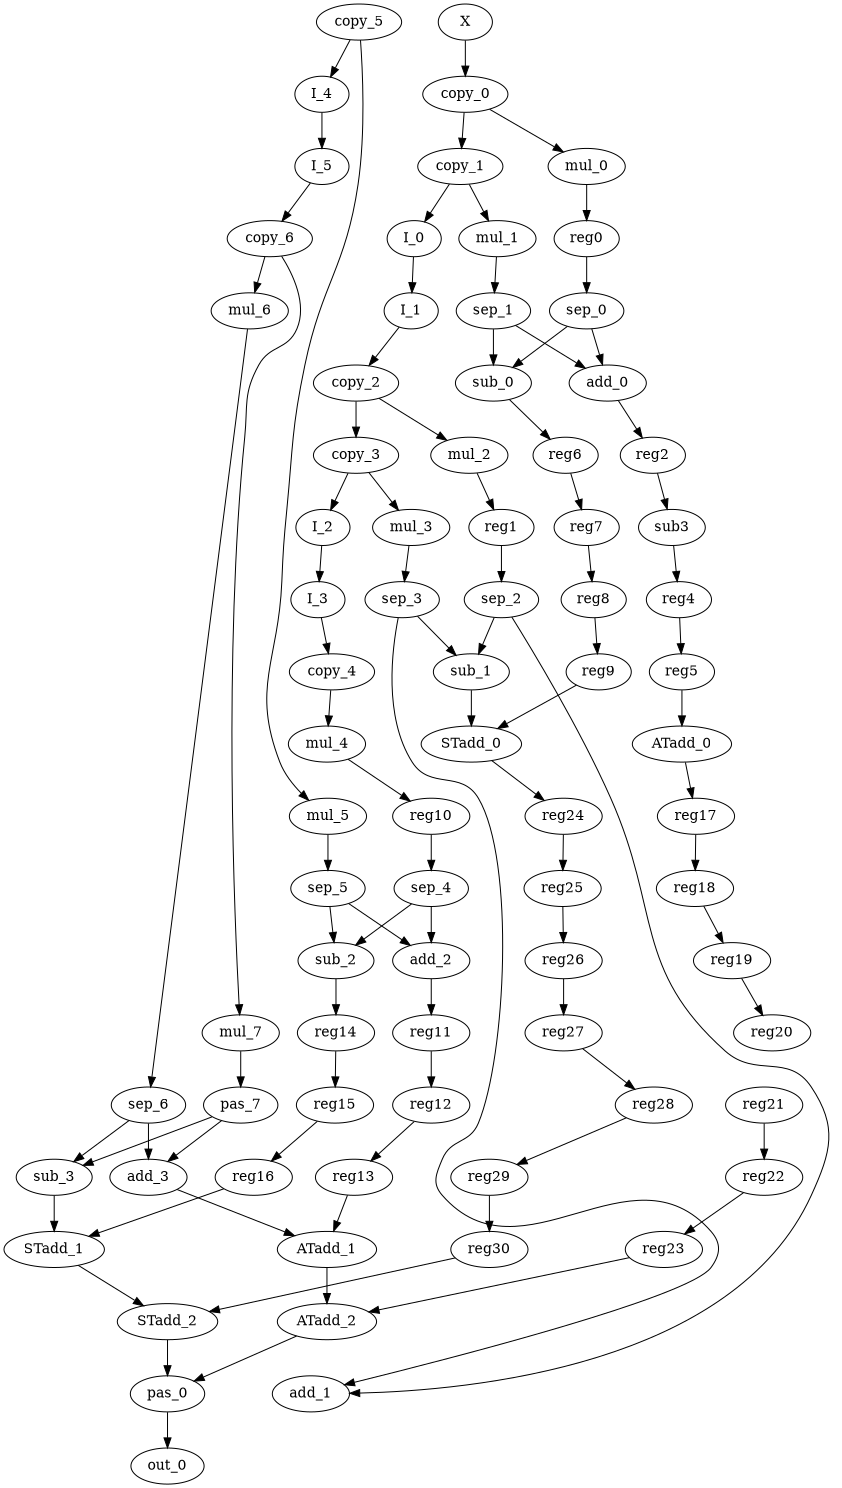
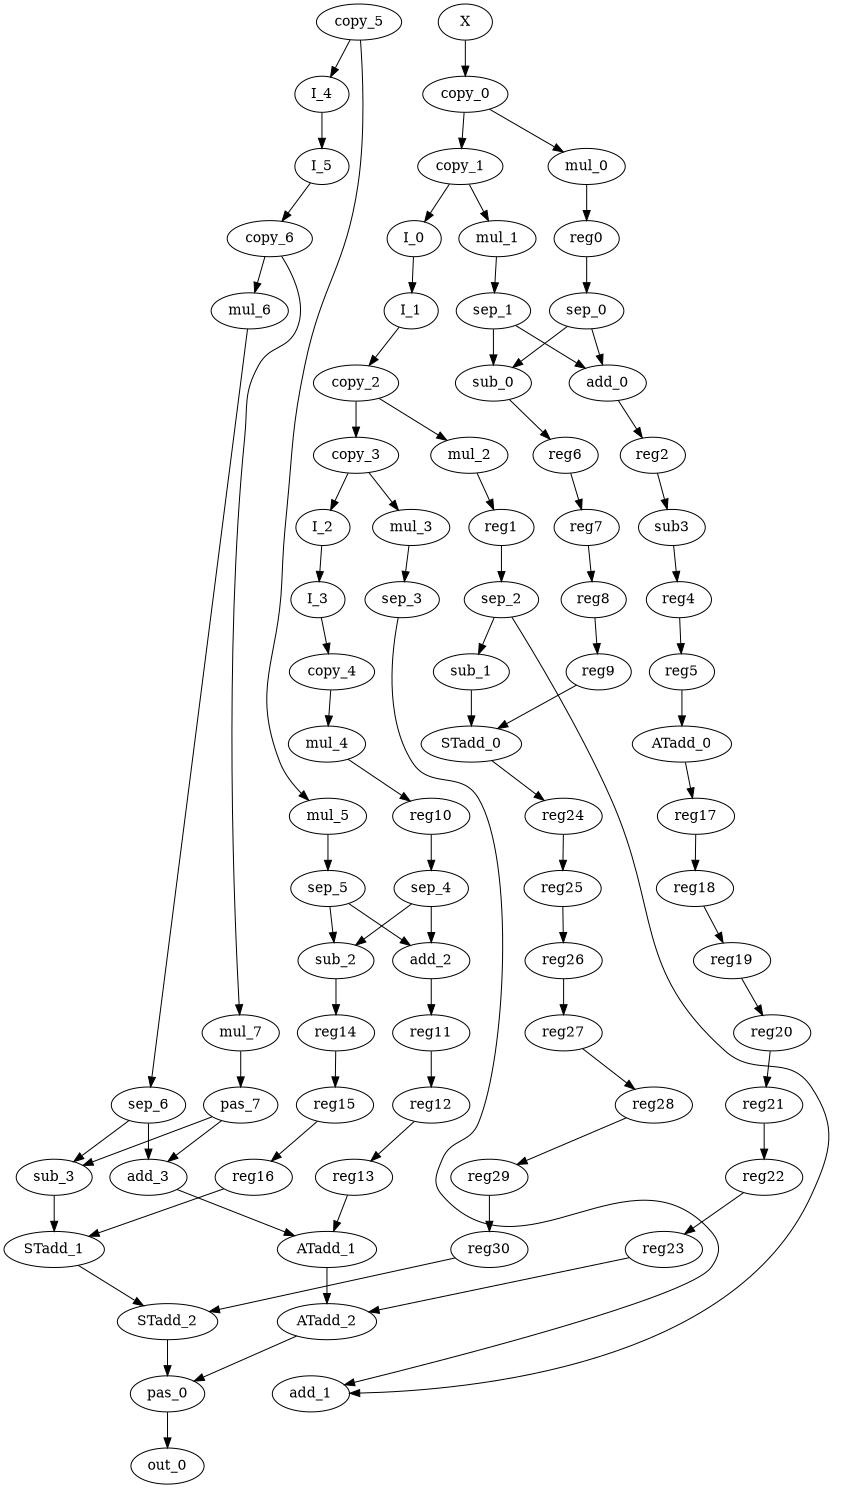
edge "sep_3" -> "sub_1": removed
edge "reg20" -> "reg21": added
